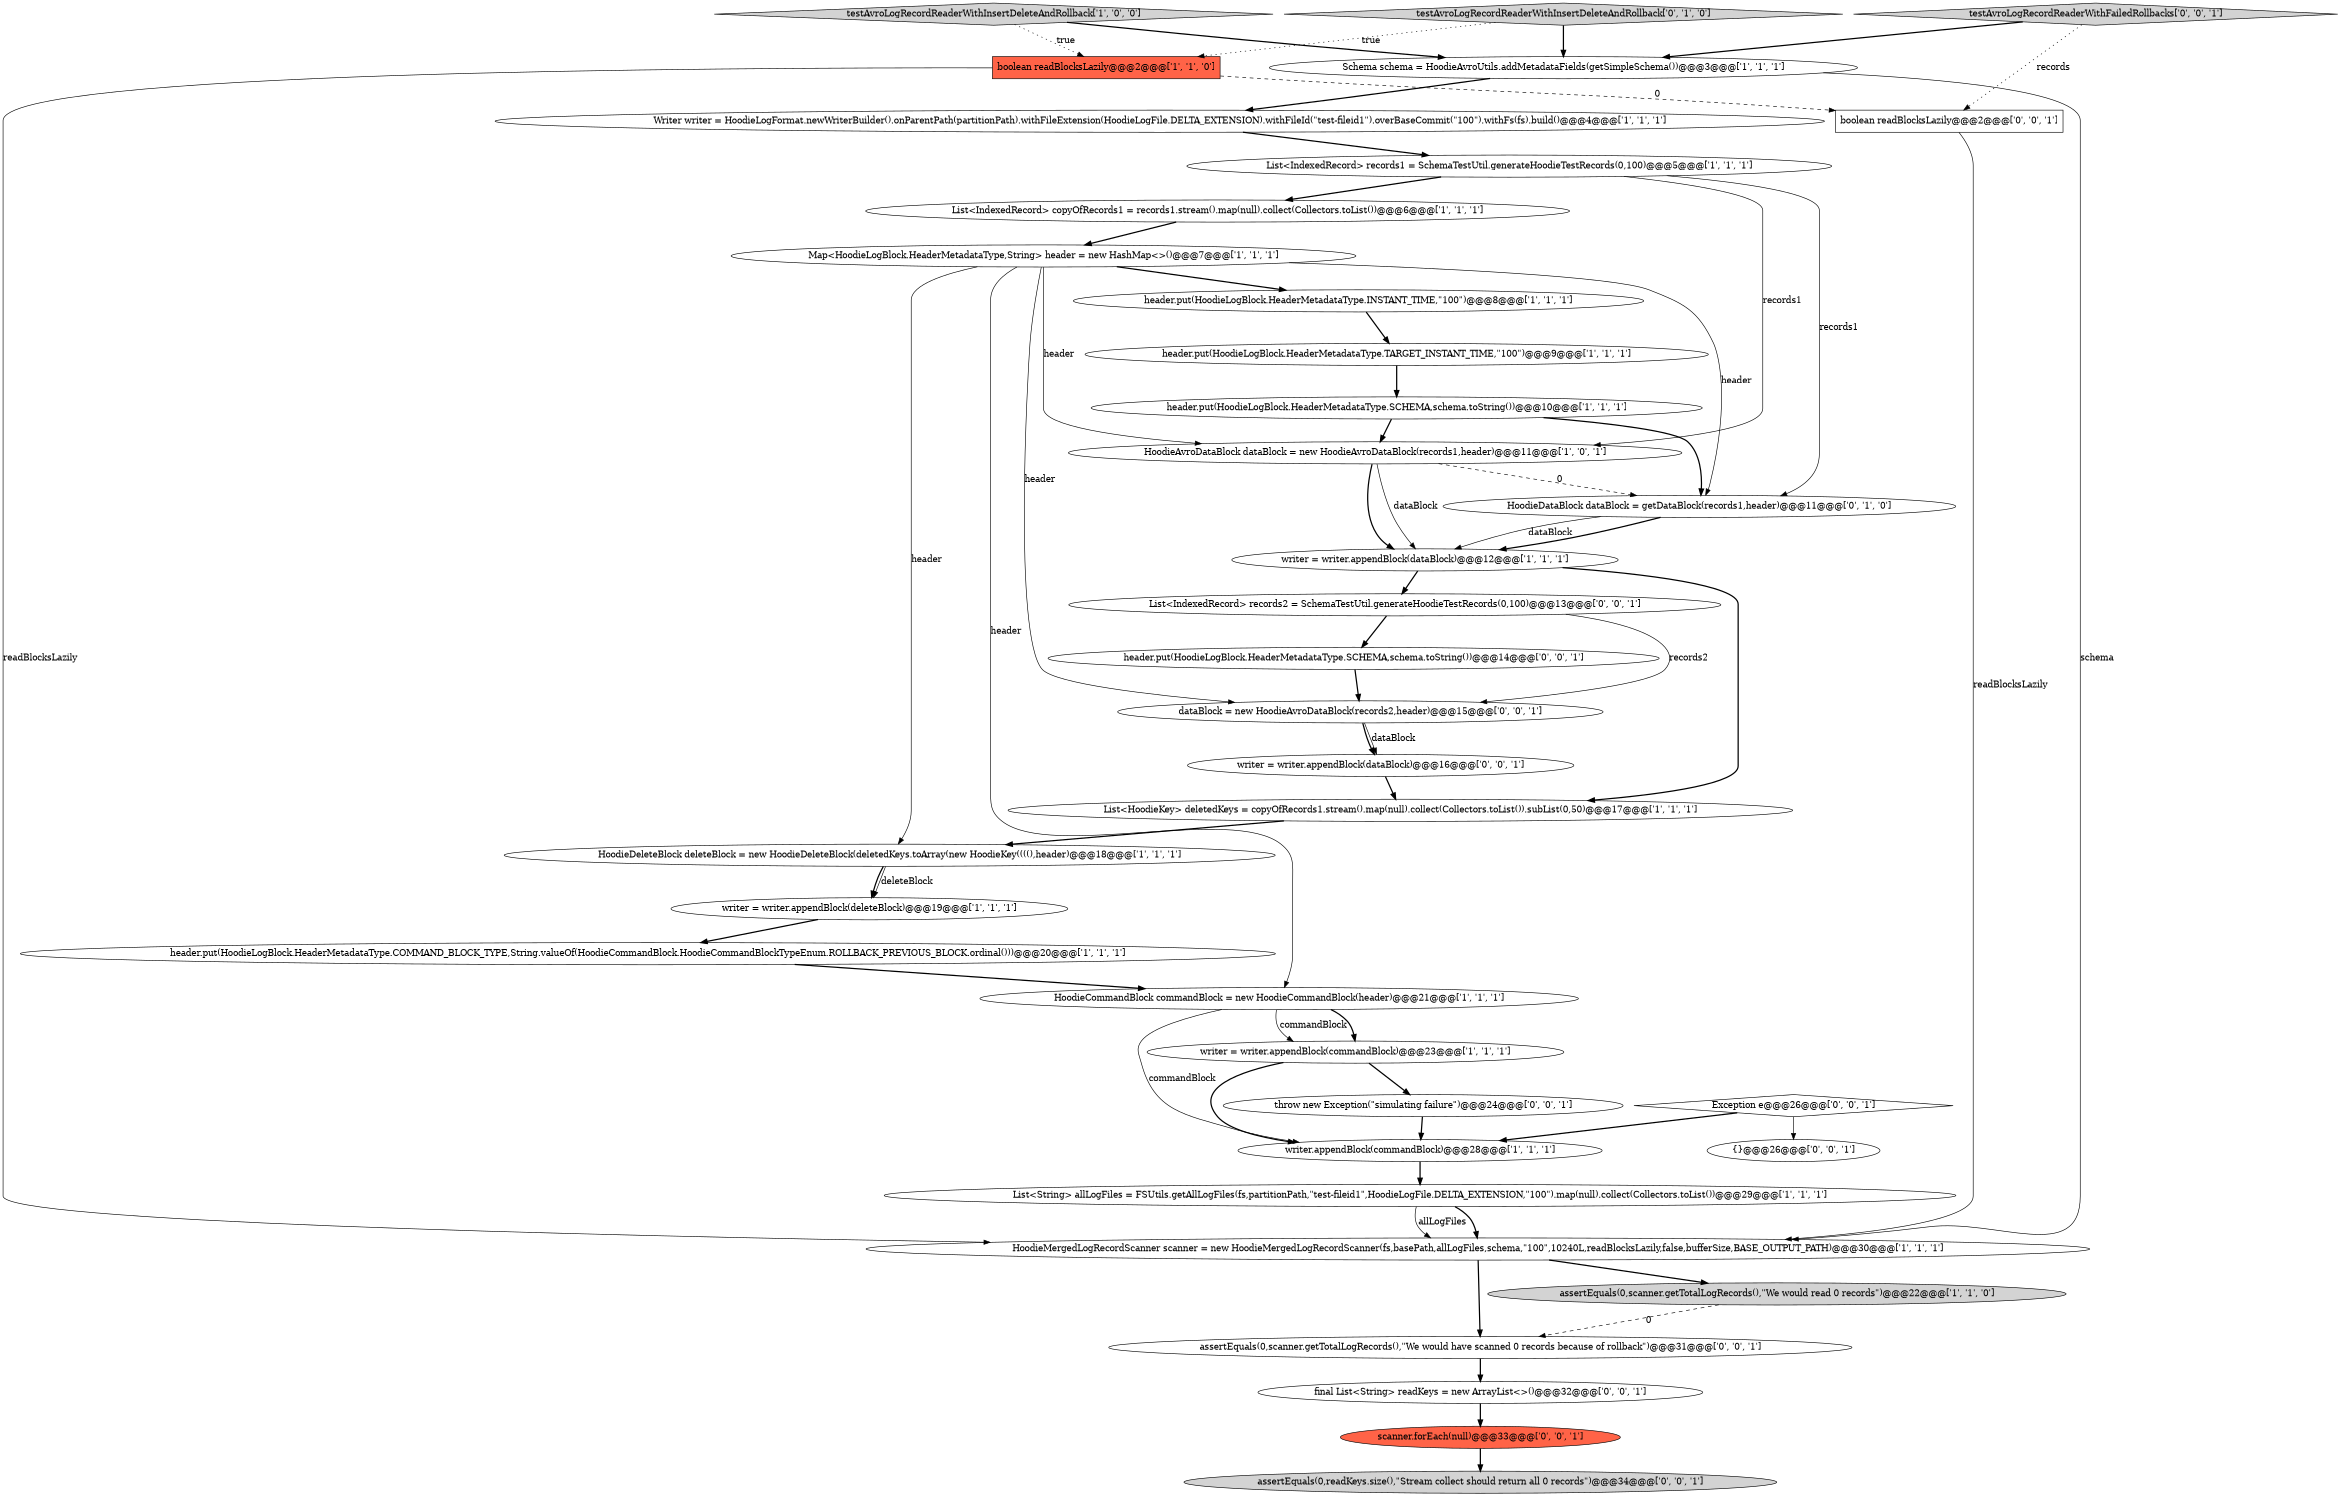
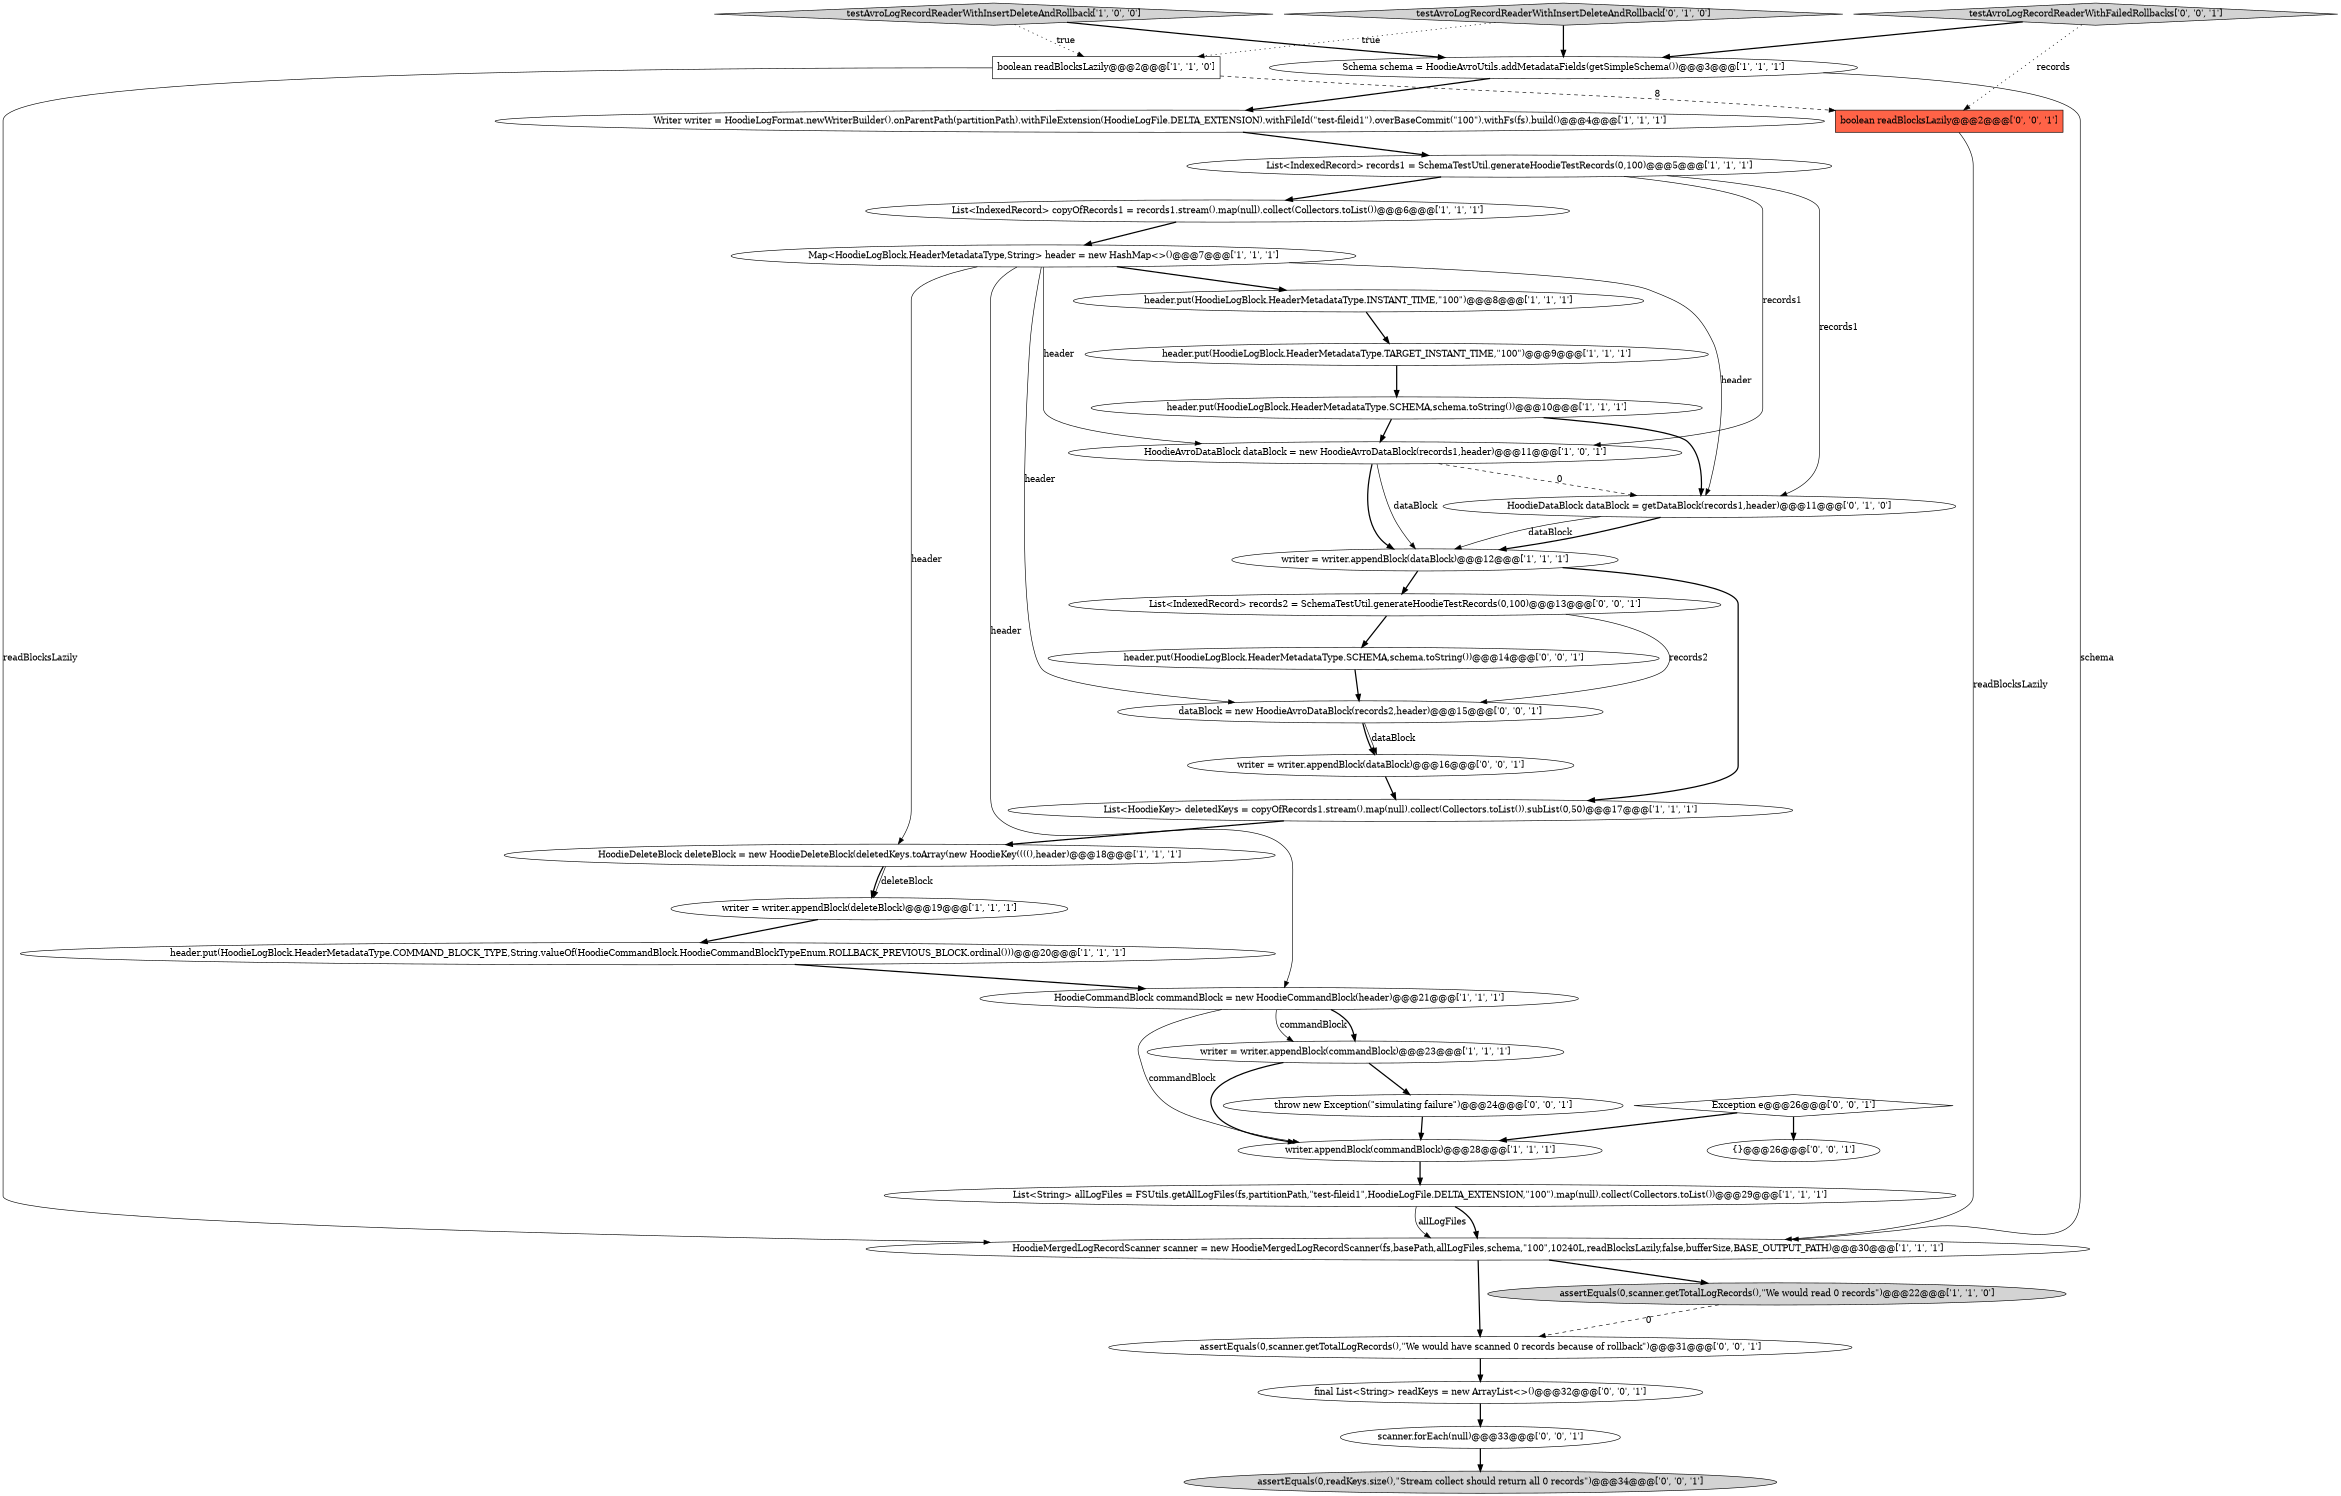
node "boolean readBlocksLazily@@@2@@@['1', '1', '0']": fillcolor tomato -> white
edge "boolean readBlocksLazily@@@2@@@['1', '1', '0']" -> "boolean readBlocksLazily@@@2@@@['0', '0', '1']": label "0" -> "8"
node "boolean readBlocksLazily@@@2@@@['0', '0', '1']": fillcolor white -> tomato
edge "Exception e@@@26@@@['0', '0', '1']" -> "{}@@@26@@@['0', '0', '1']": style solid -> bold
node "scanner.forEach(null)@@@33@@@['0', '0', '1']": fillcolor tomato -> white
